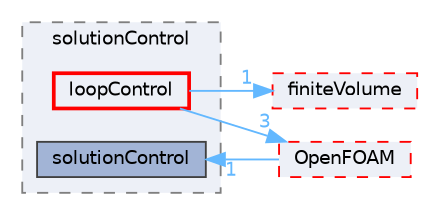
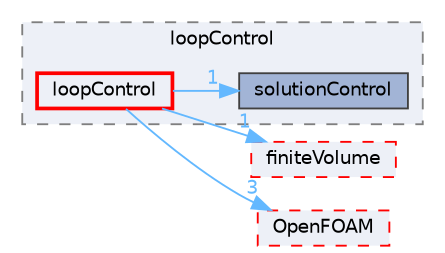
cluster "solutionControl": label "solutionControl" -> "loopControl"
edge "OpenFOAM" -> "solutionControl": now "loopControl" -> "solutionControl"
